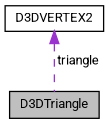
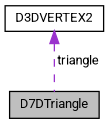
node "D3DTriangle": label "D3DTriangle" -> "D7DTriangle"
